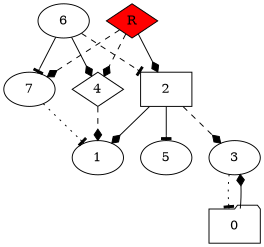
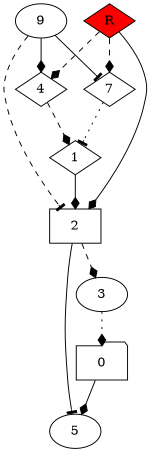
node "6": label "6" -> "9"
node "7": shape ellipse -> diamond
edge "2" -> "1": reversed
node "1": shape ellipse -> diamond
edge "3" -> "0": arrowhead tee -> diamond
edge "0" -> "3": now "0" -> "5"
